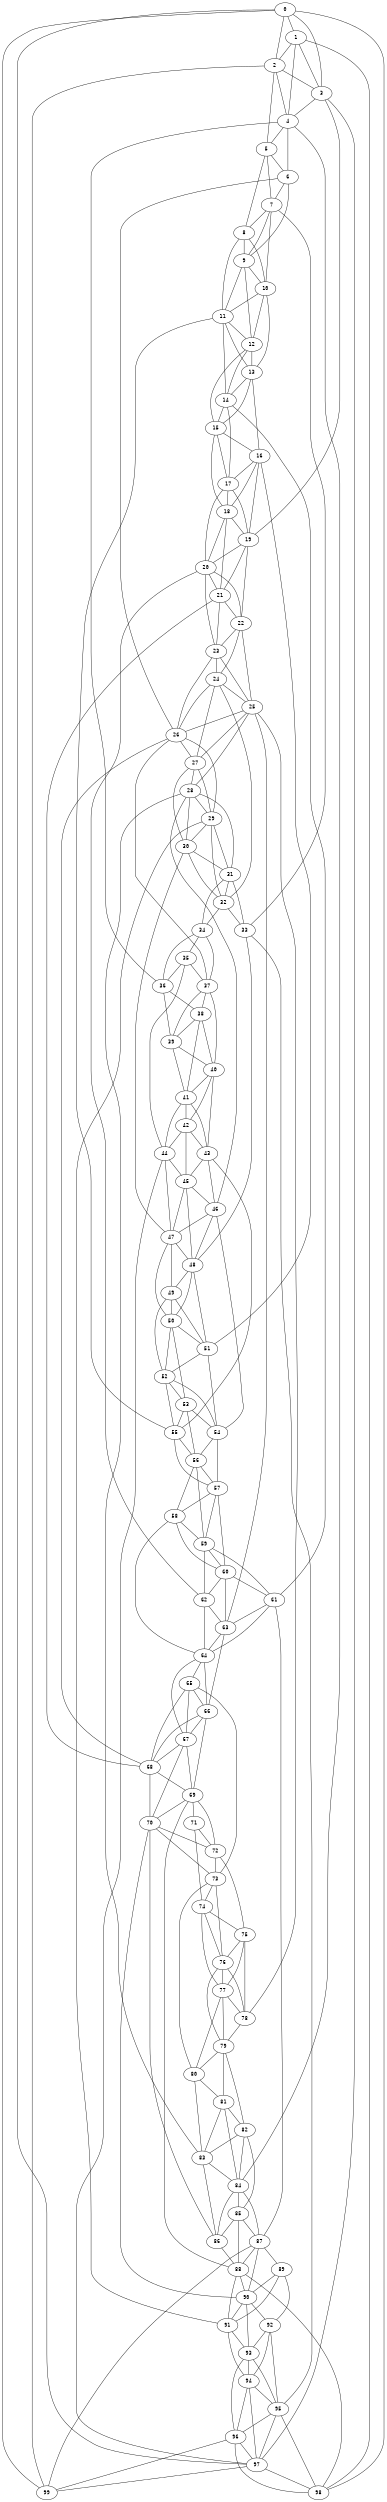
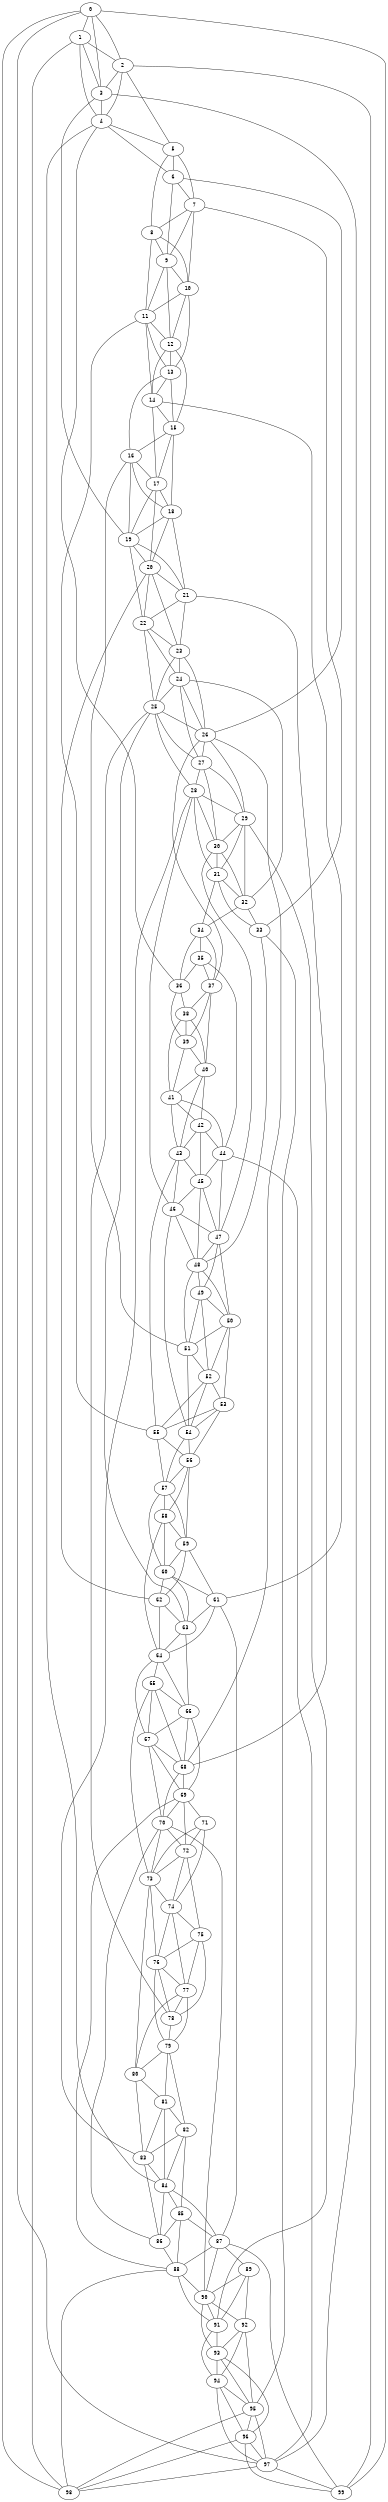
edge "71" -- "73": added
edge "72" -- "74": added
